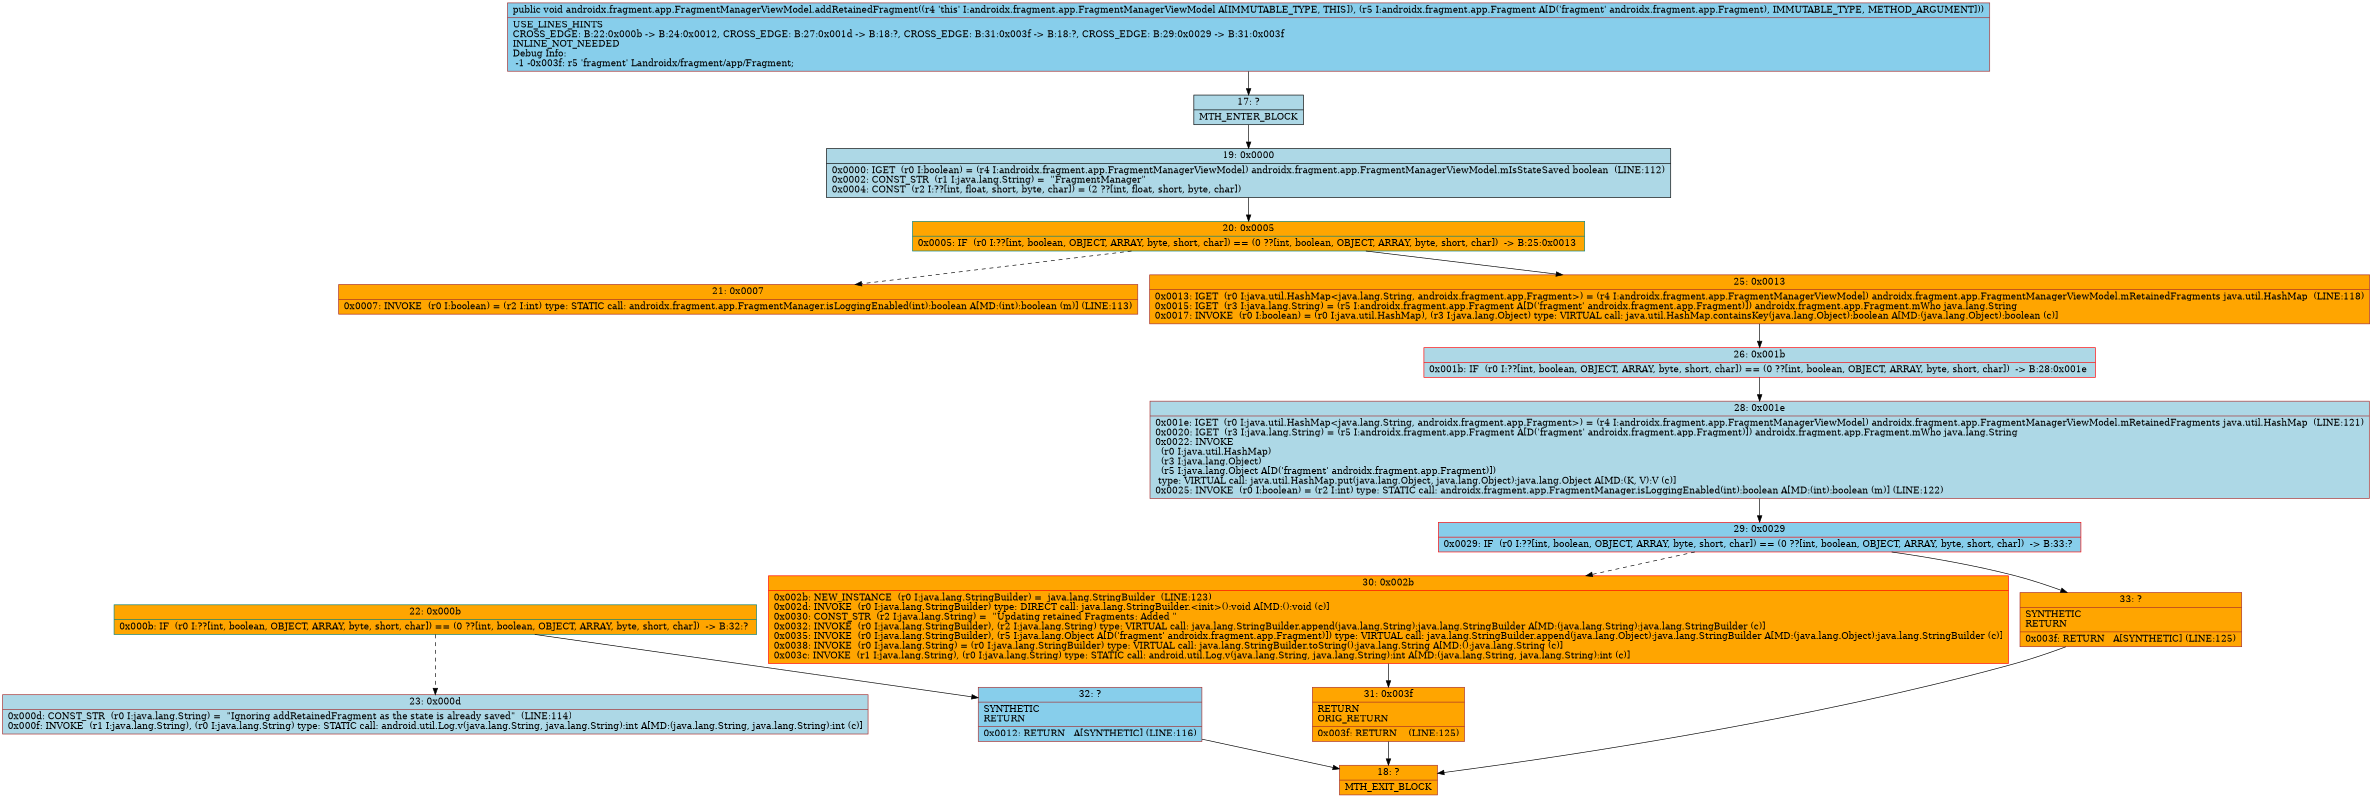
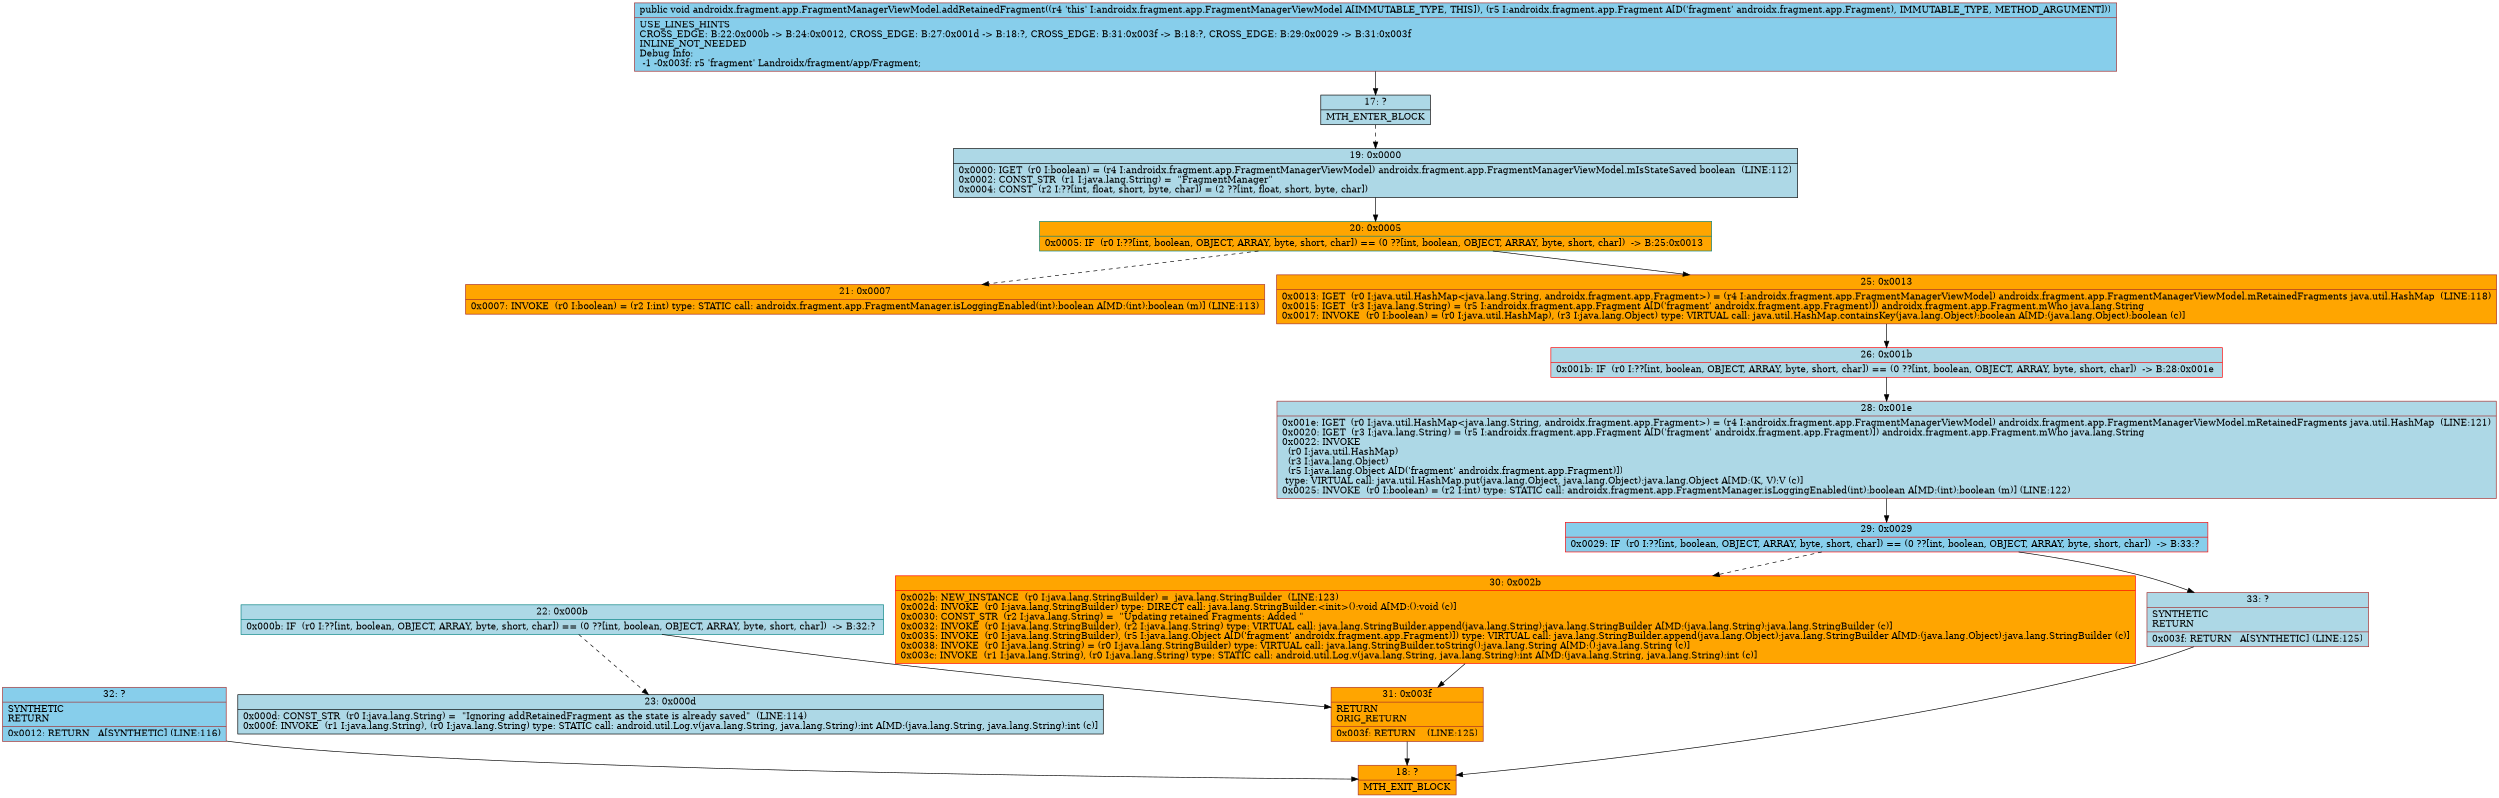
edge "17: ?" -> "19: 0x0000": style solid -> dashed
node "22: 0x000b": fillcolor orange -> lightblue
node "33: ?": fillcolor orange -> lightblue
edge "22: 0x000b" -> "32: ?": now "22: 0x000b" -> "31: 0x003f"
node "23: 0x000d": color brown -> black
